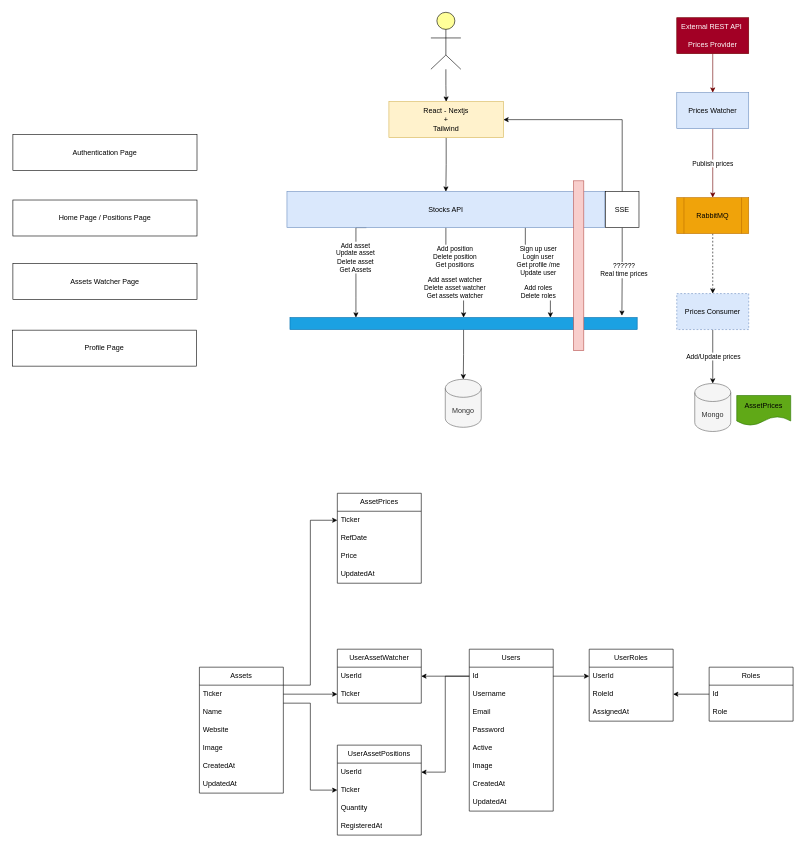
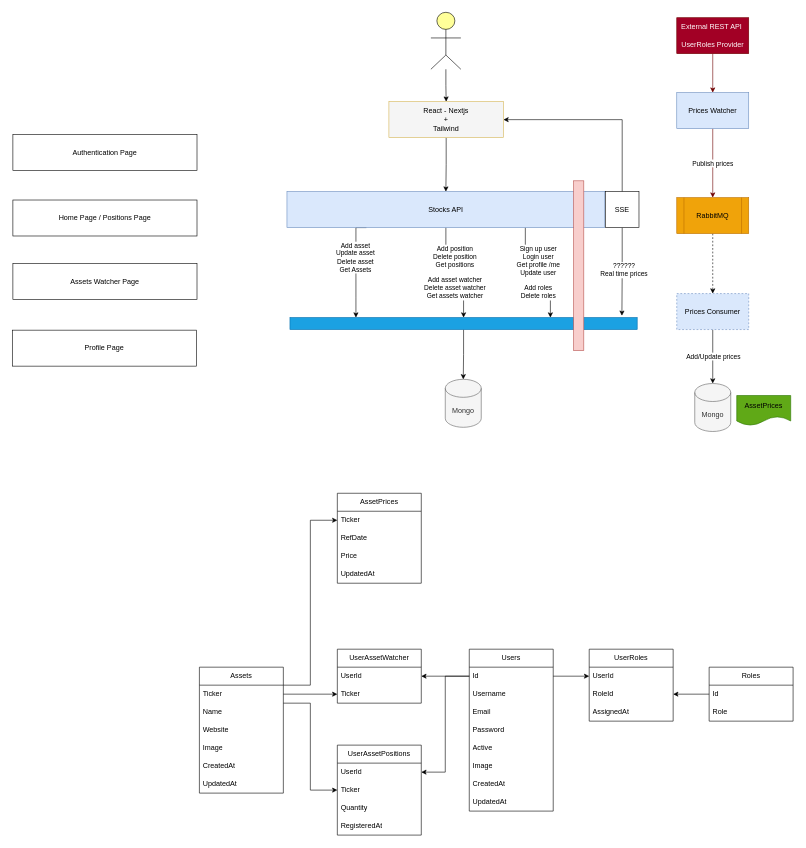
node "External REST API Prices Provider": label "External REST API Prices Provider" -> "External REST API UserRoles Provider"
node "React - Nextjs + Tailwind": fillcolor #fff2cc -> #f5f5f5
